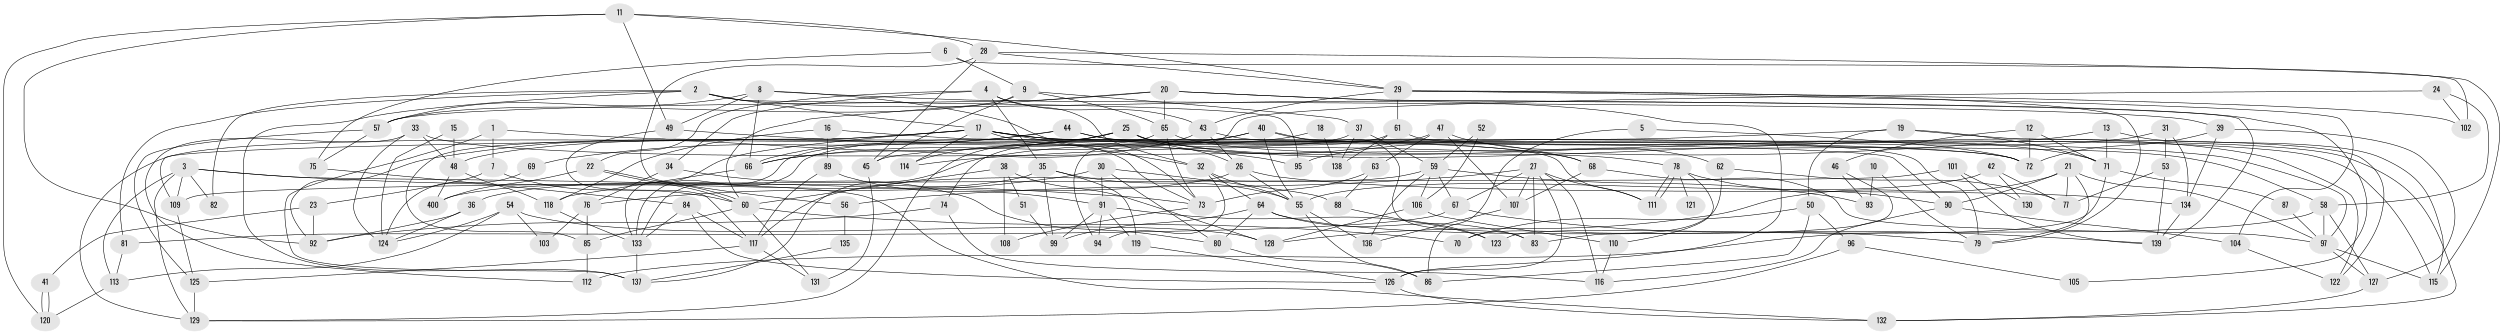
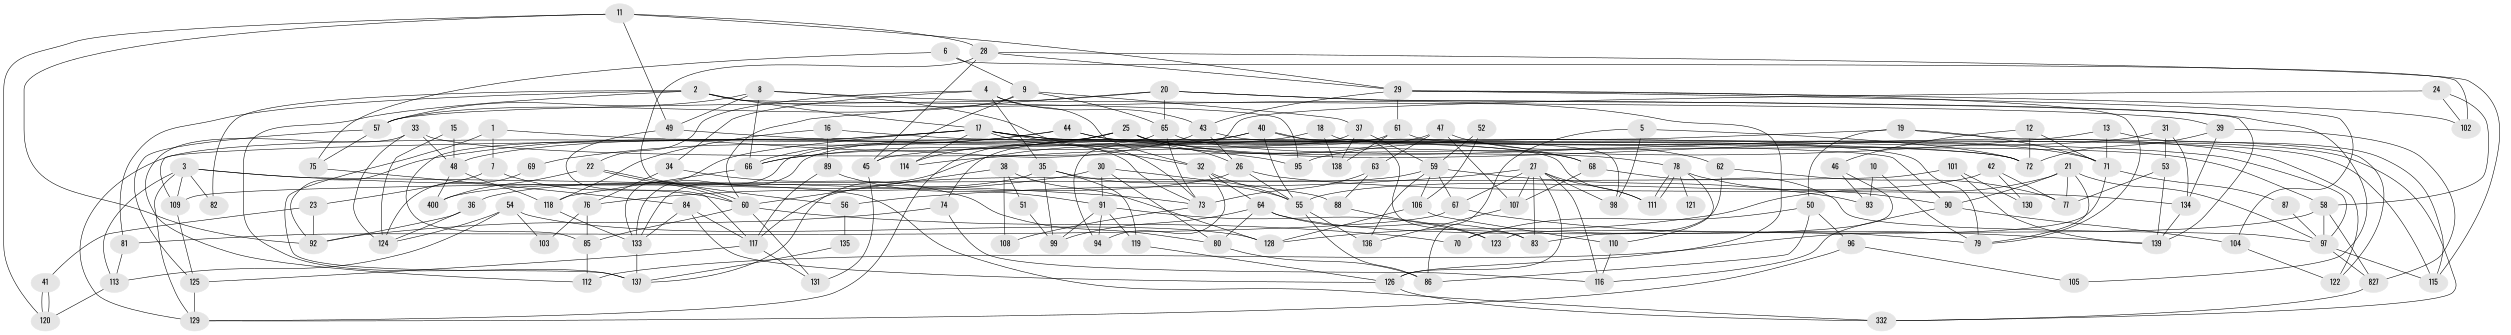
node "98": added
node "127": label "127" -> "827"
node "132": label "132" -> "332"
